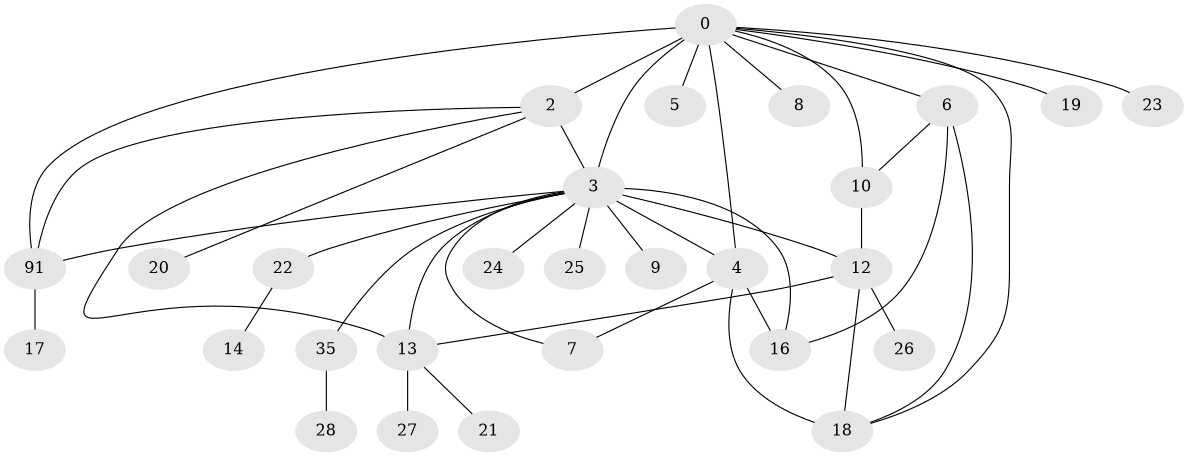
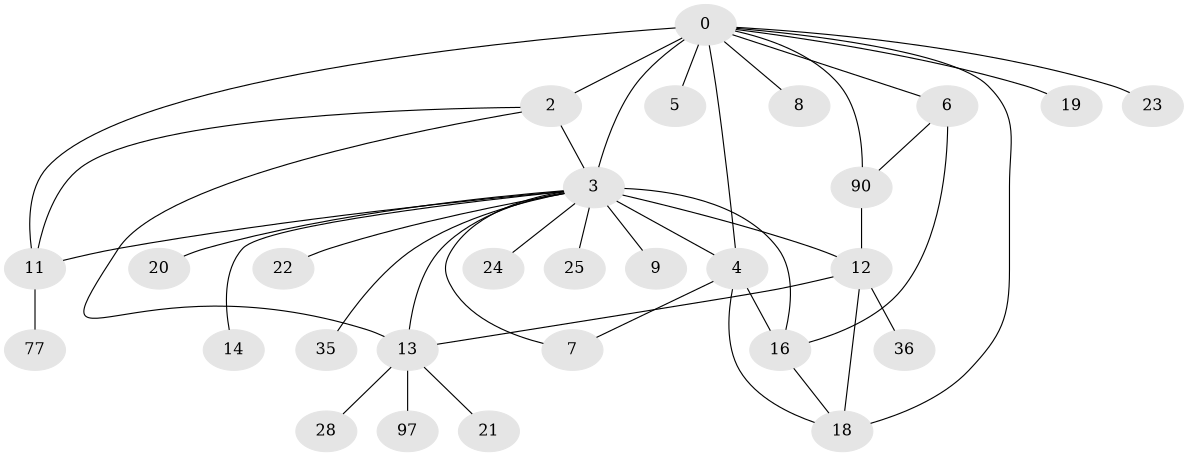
edge "2" -- "20": now "3" -- "20"
node "10": label "10" -> "90"
node "91": label "91" -> "11"
edge "6" -- "18": now "16" -- "18"
edge "22" -- "14": now "3" -- "14"
node "17": label "17" -> "77"
node "26": label "26" -> "36"
edge "35" -- "28": now "13" -- "28"
node "27": label "27" -> "97"
